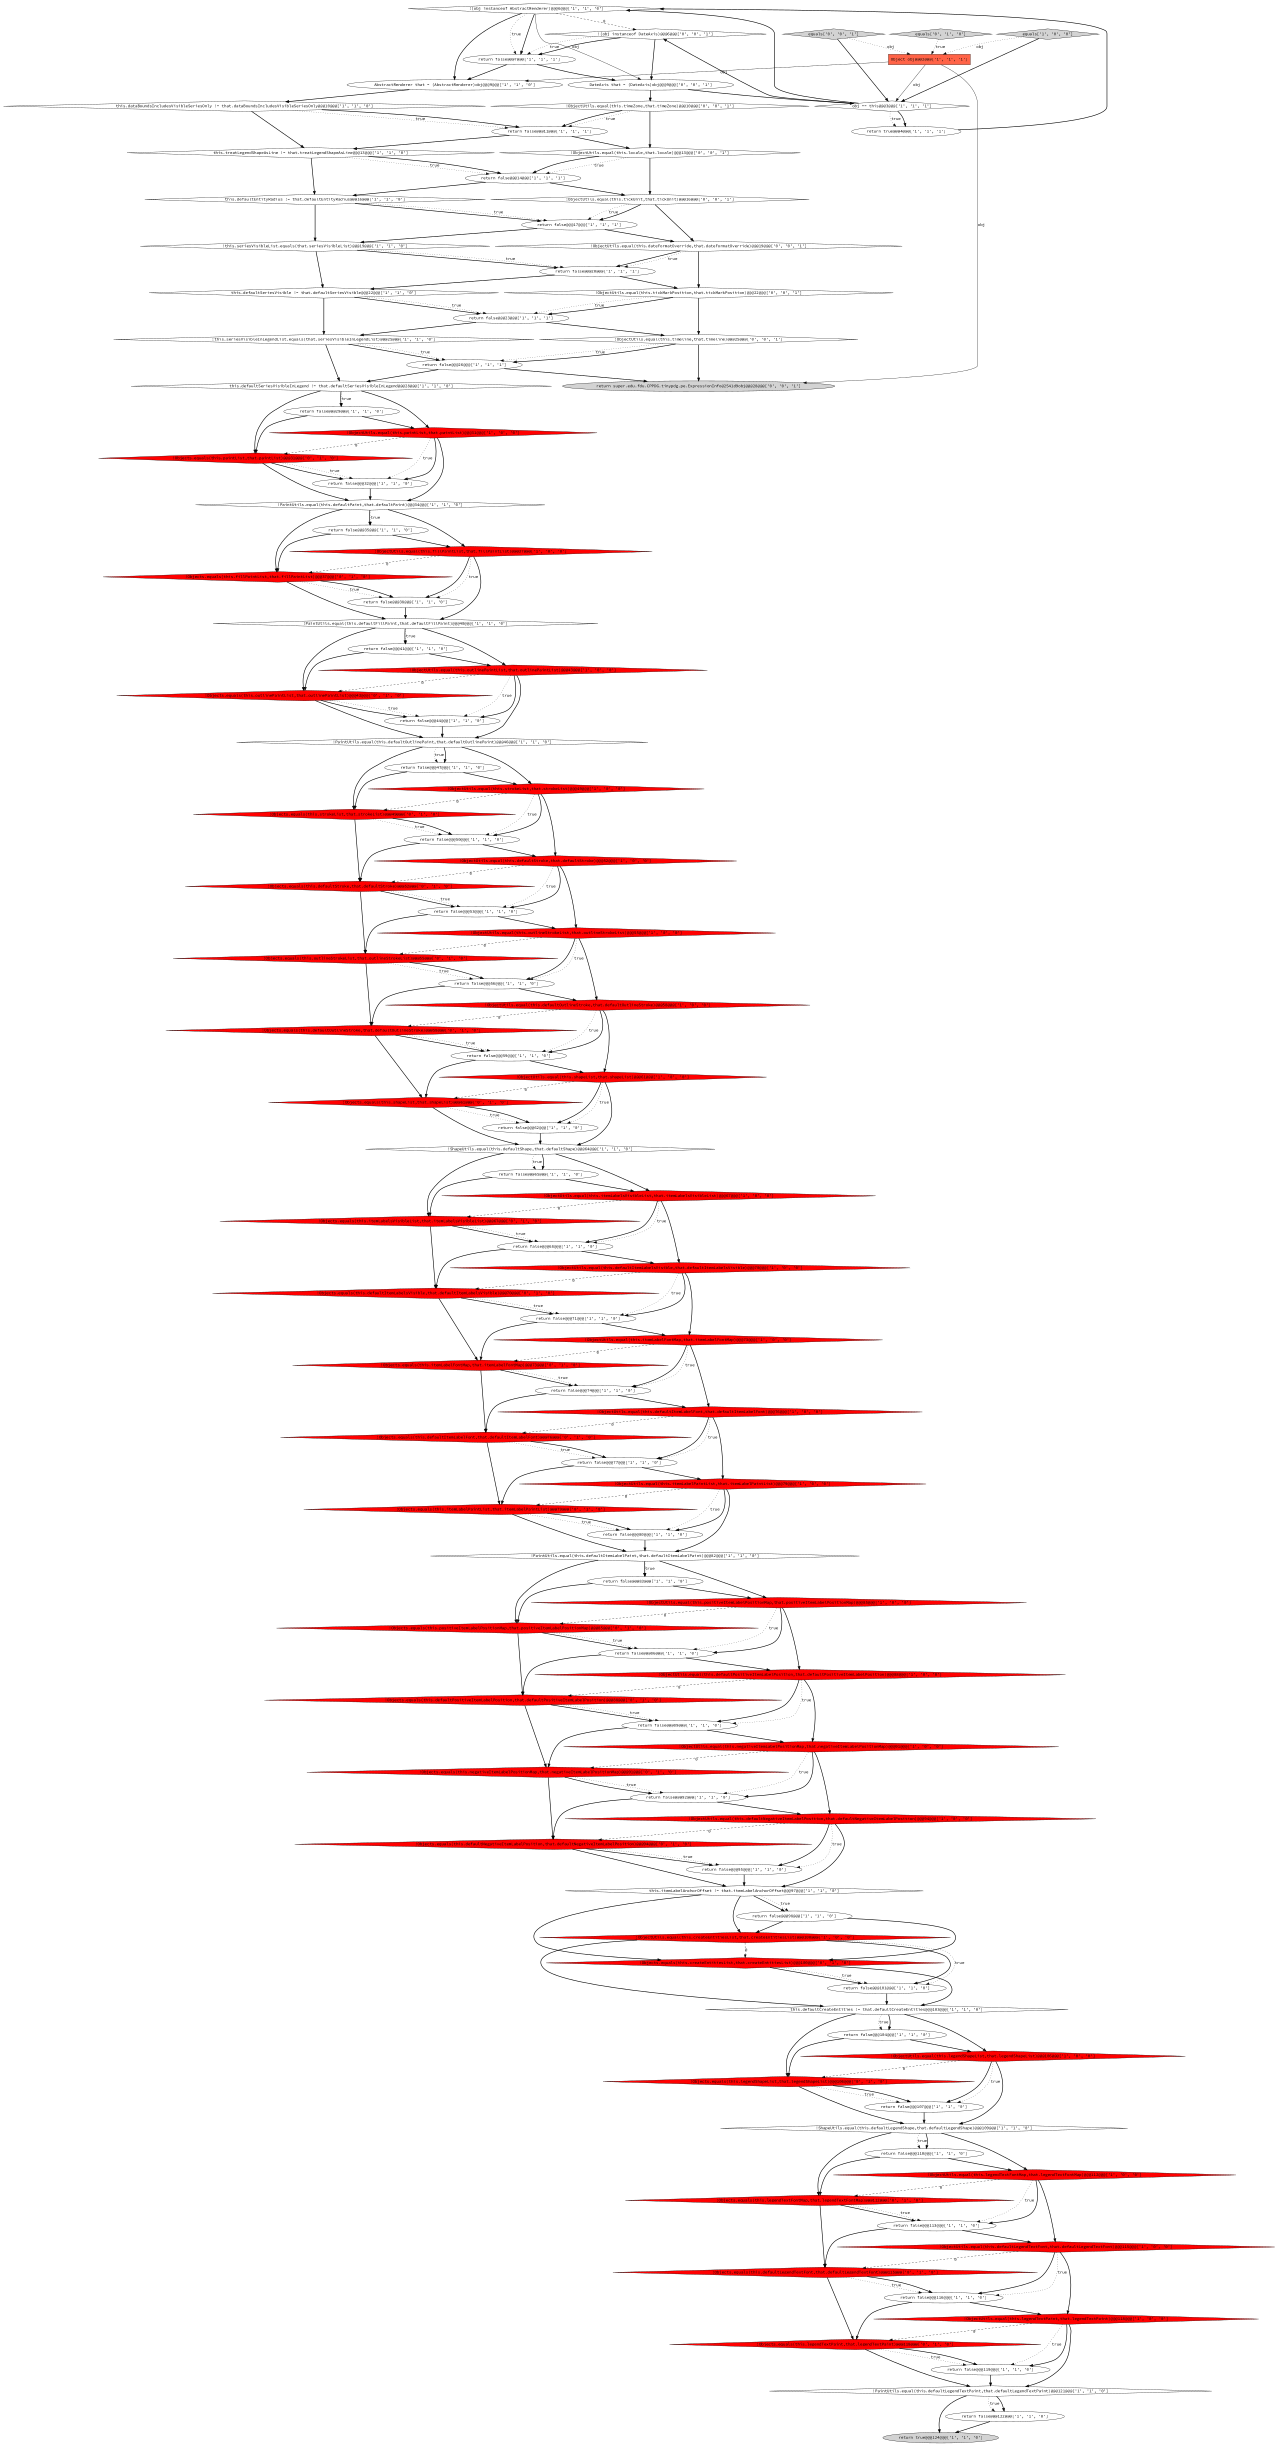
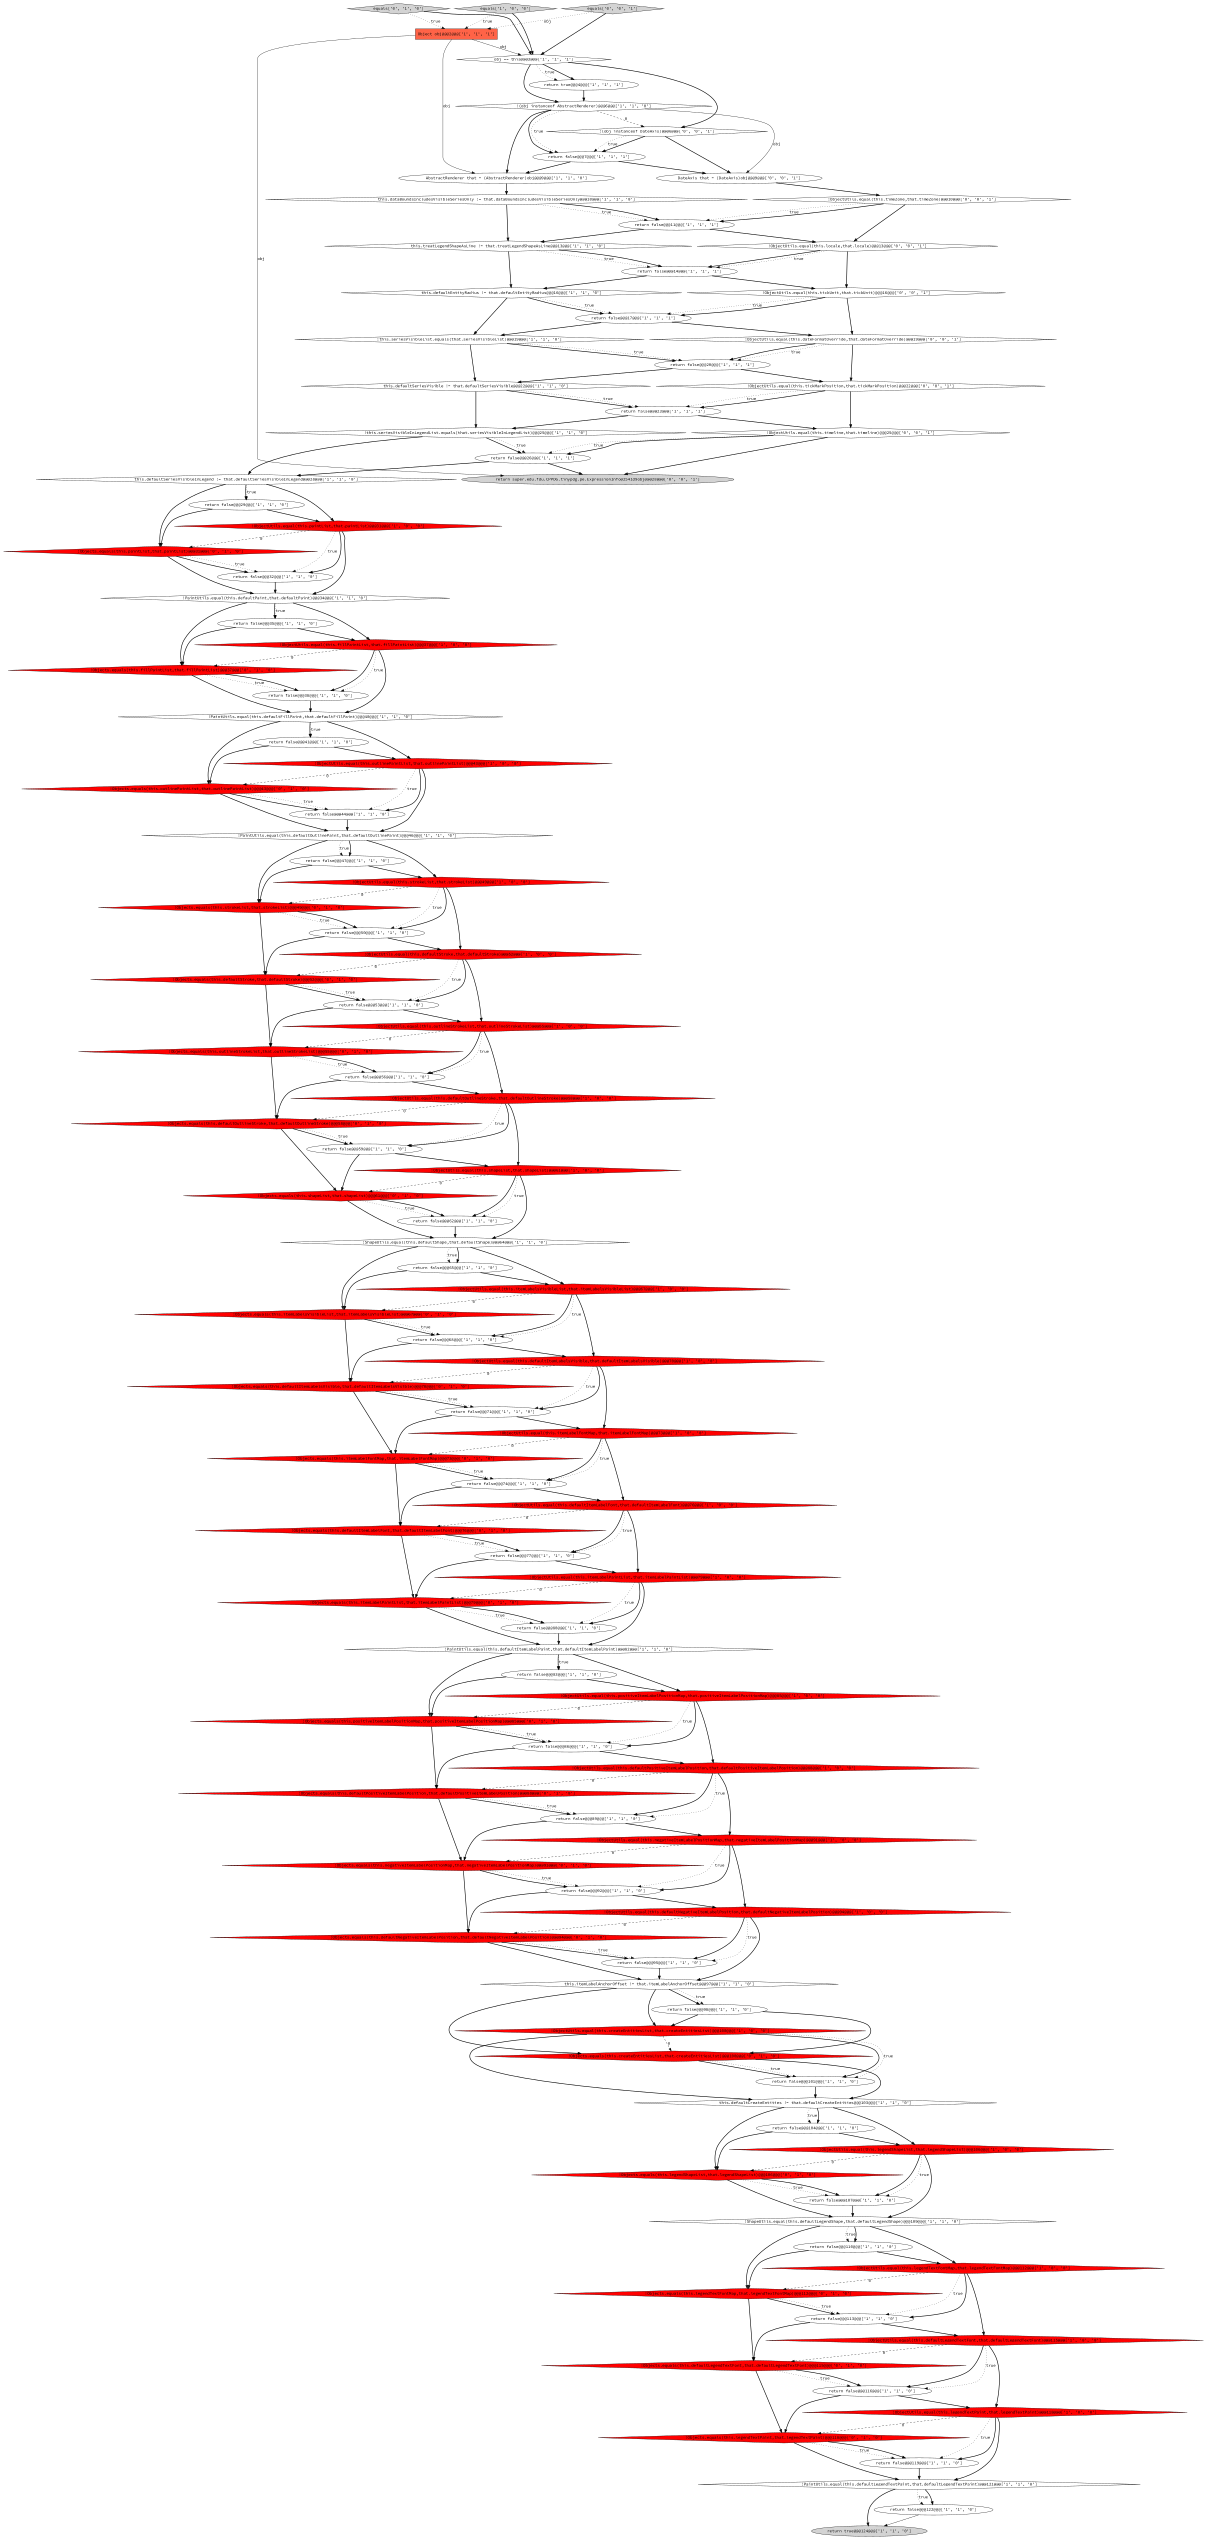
edge "equals['1', '0', '0']" -> "Object obj@@@2@@@['1', '1', '1']": label "obj" -> "true"
edge "DateAxis that = (DateAxis)obj@@@9@@@['0', '0', '1']" -> "obj == this@@@3@@@['1', '1', '1']": now "equals['0', '1', '0']" -> "obj == this@@@3@@@['1', '1', '1']"
edge "return false@@@122@@@['1', '1', '0']" -> "return true@@@124@@@['1', '1', '0']": style bold -> solid
